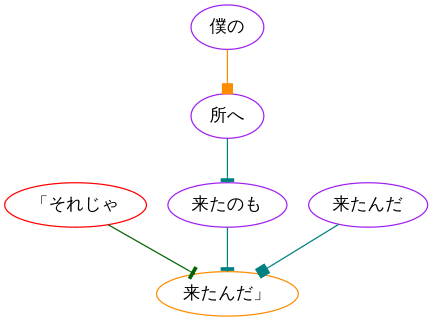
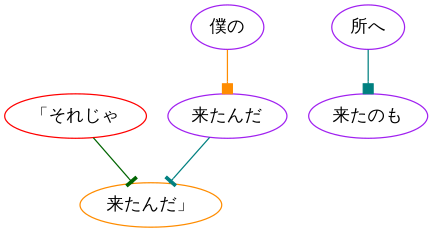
edge "僕の" -> "所へ": now "僕の" -> "来たんだ"
edge "所へ" -> "来たのも": arrowhead tee -> box
edge "来たのも" -> "来たんだ」": removed
edge "来たんだ" -> "来たんだ」": arrowhead box -> tee
